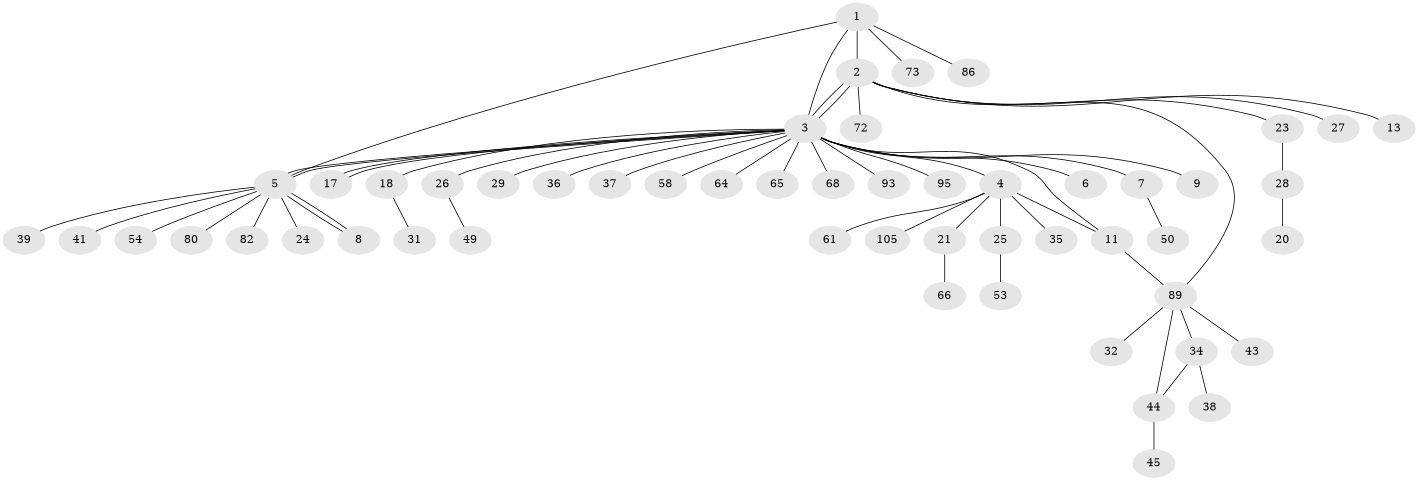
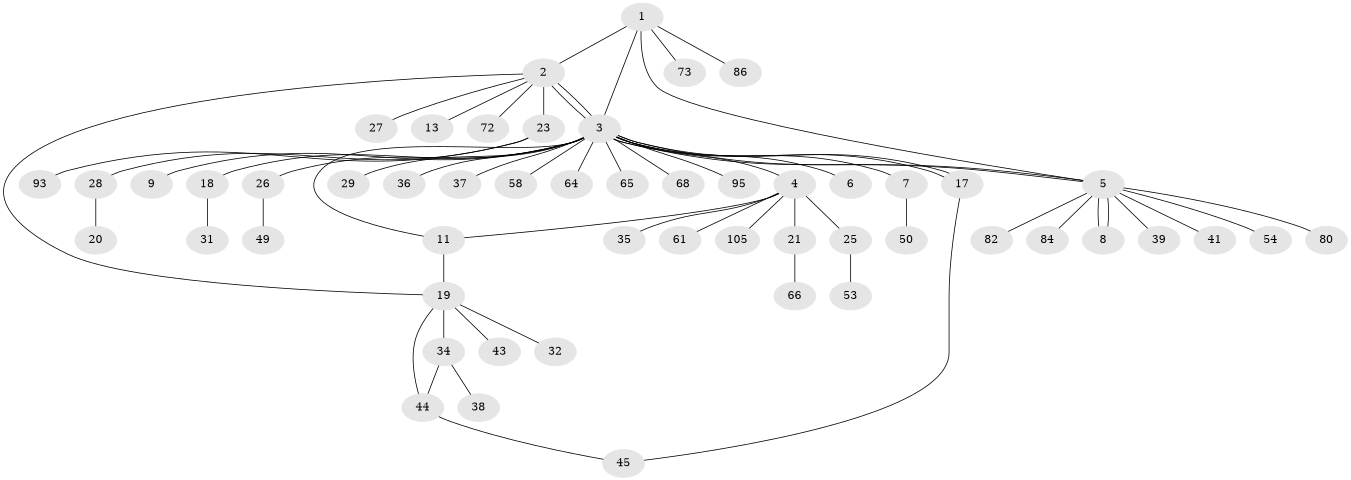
edge "3" -- "93": now "23" -- "93"
node "24": label "24" -> "84"
node "89": label "89" -> "19"
edge "17" -- "45": added
